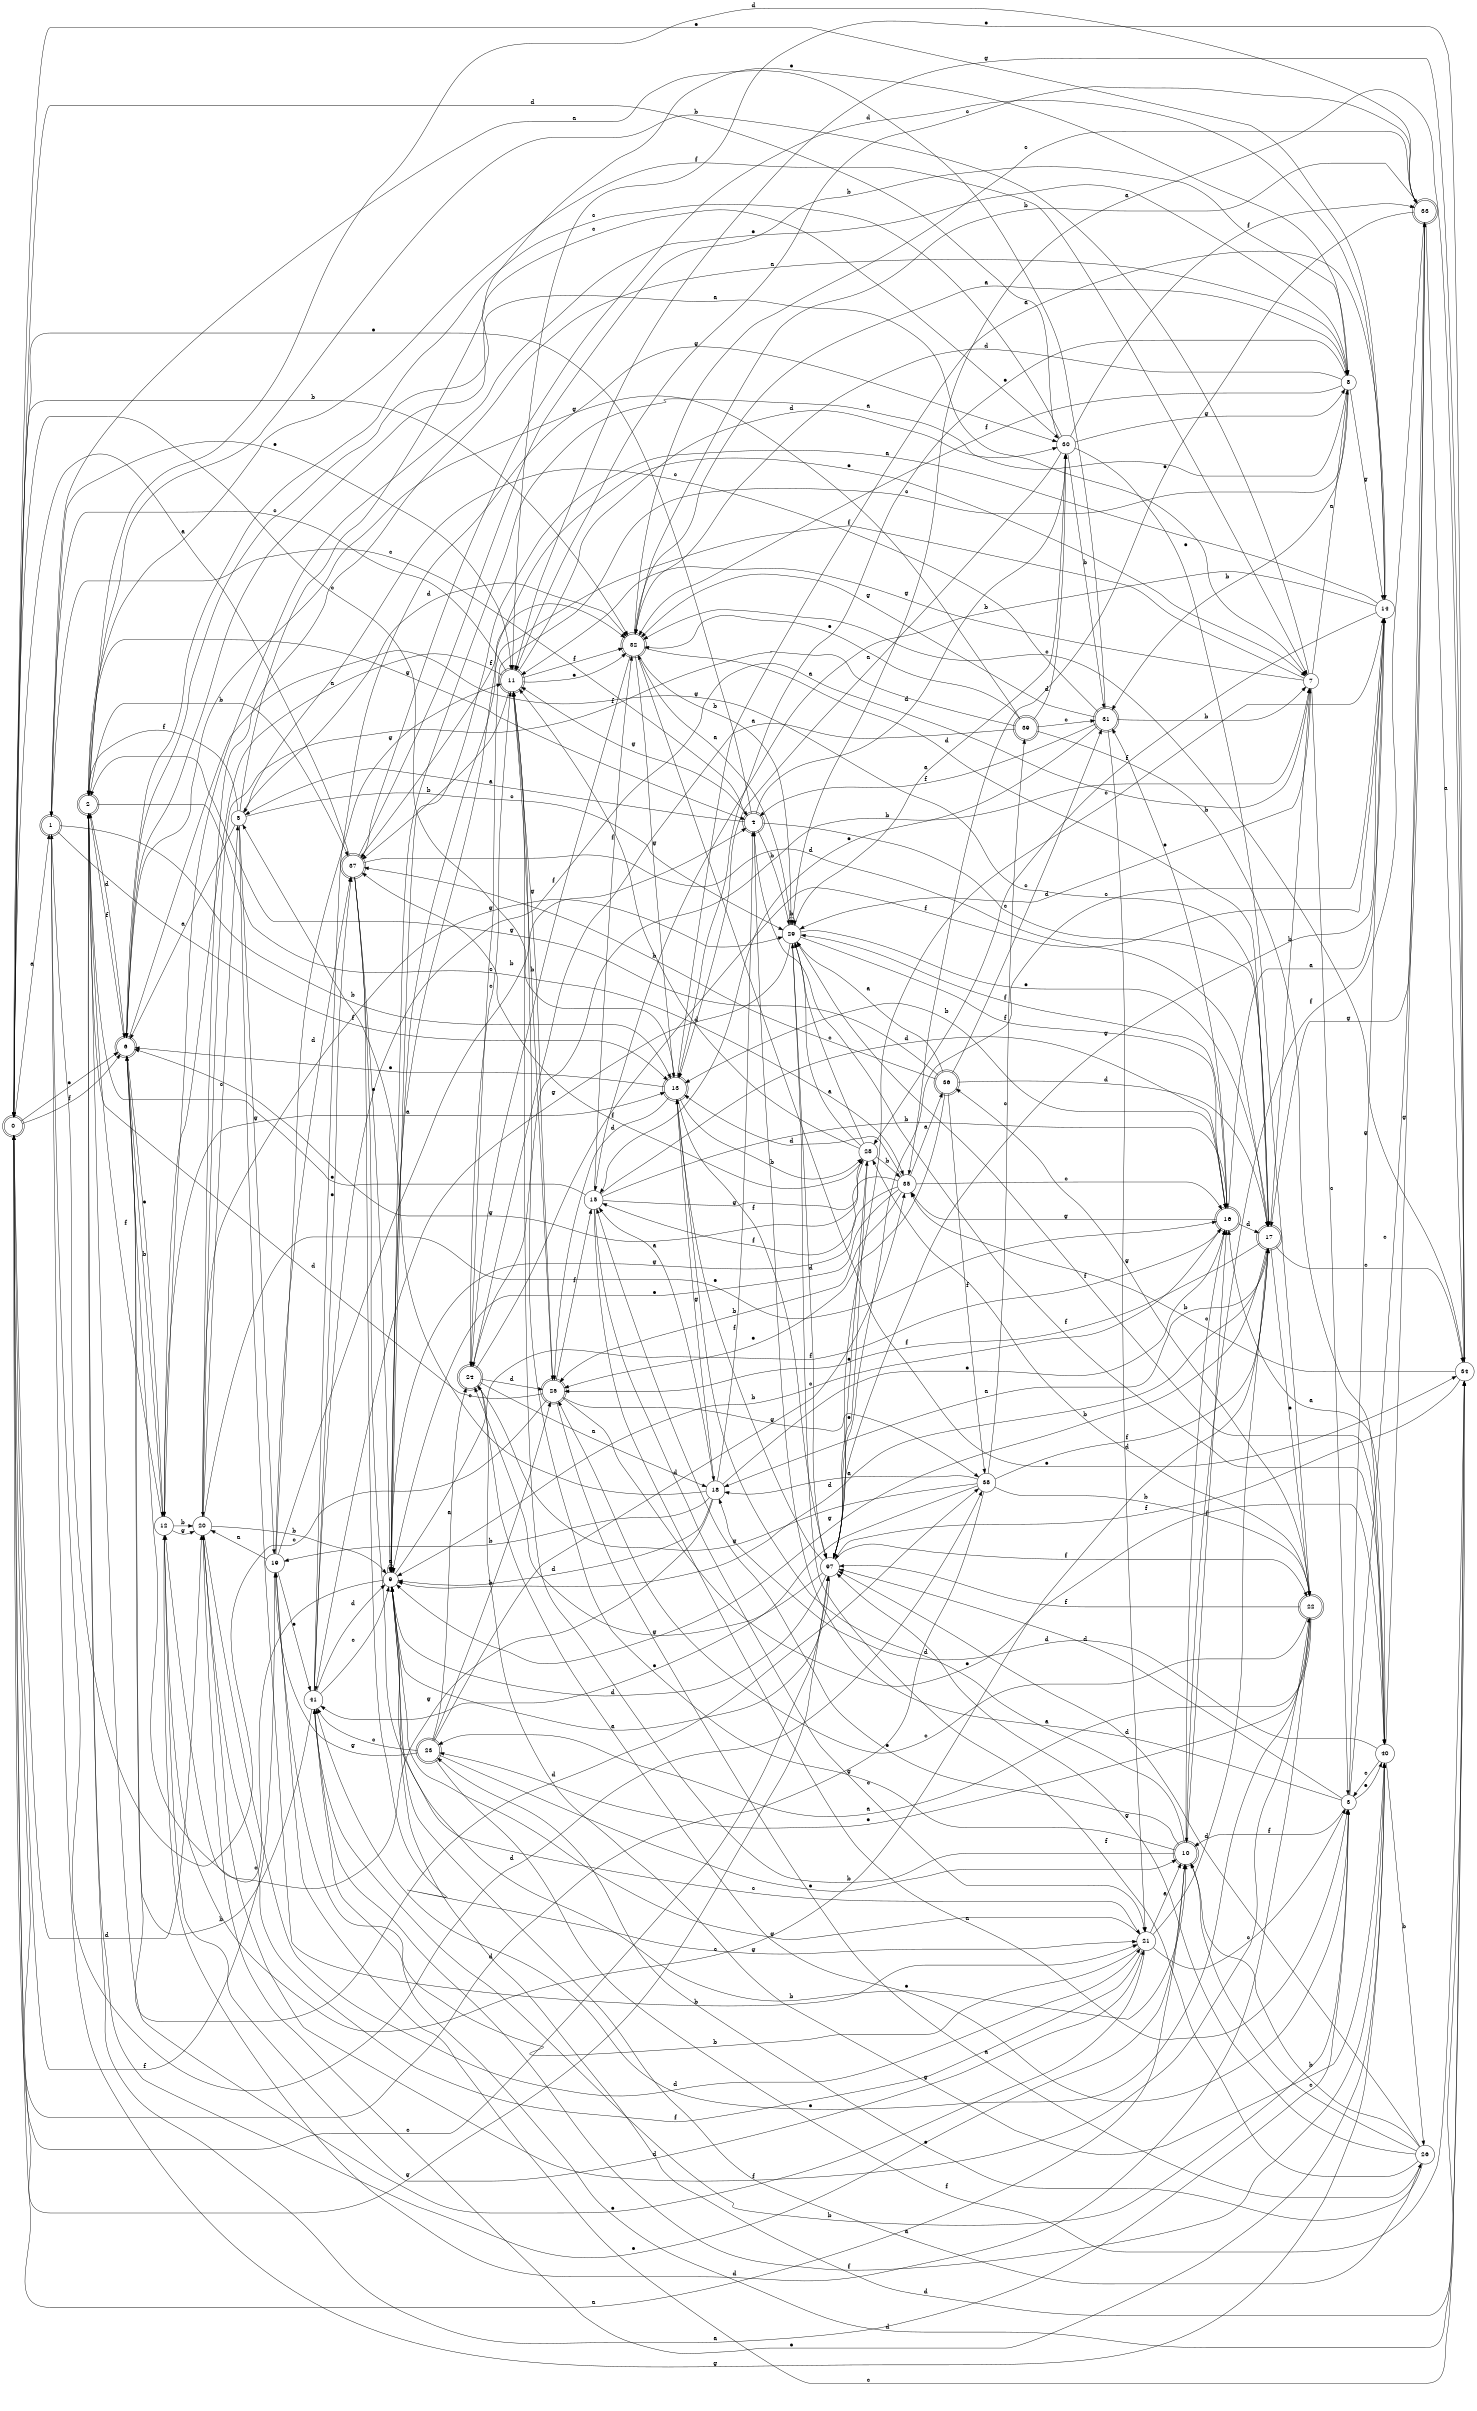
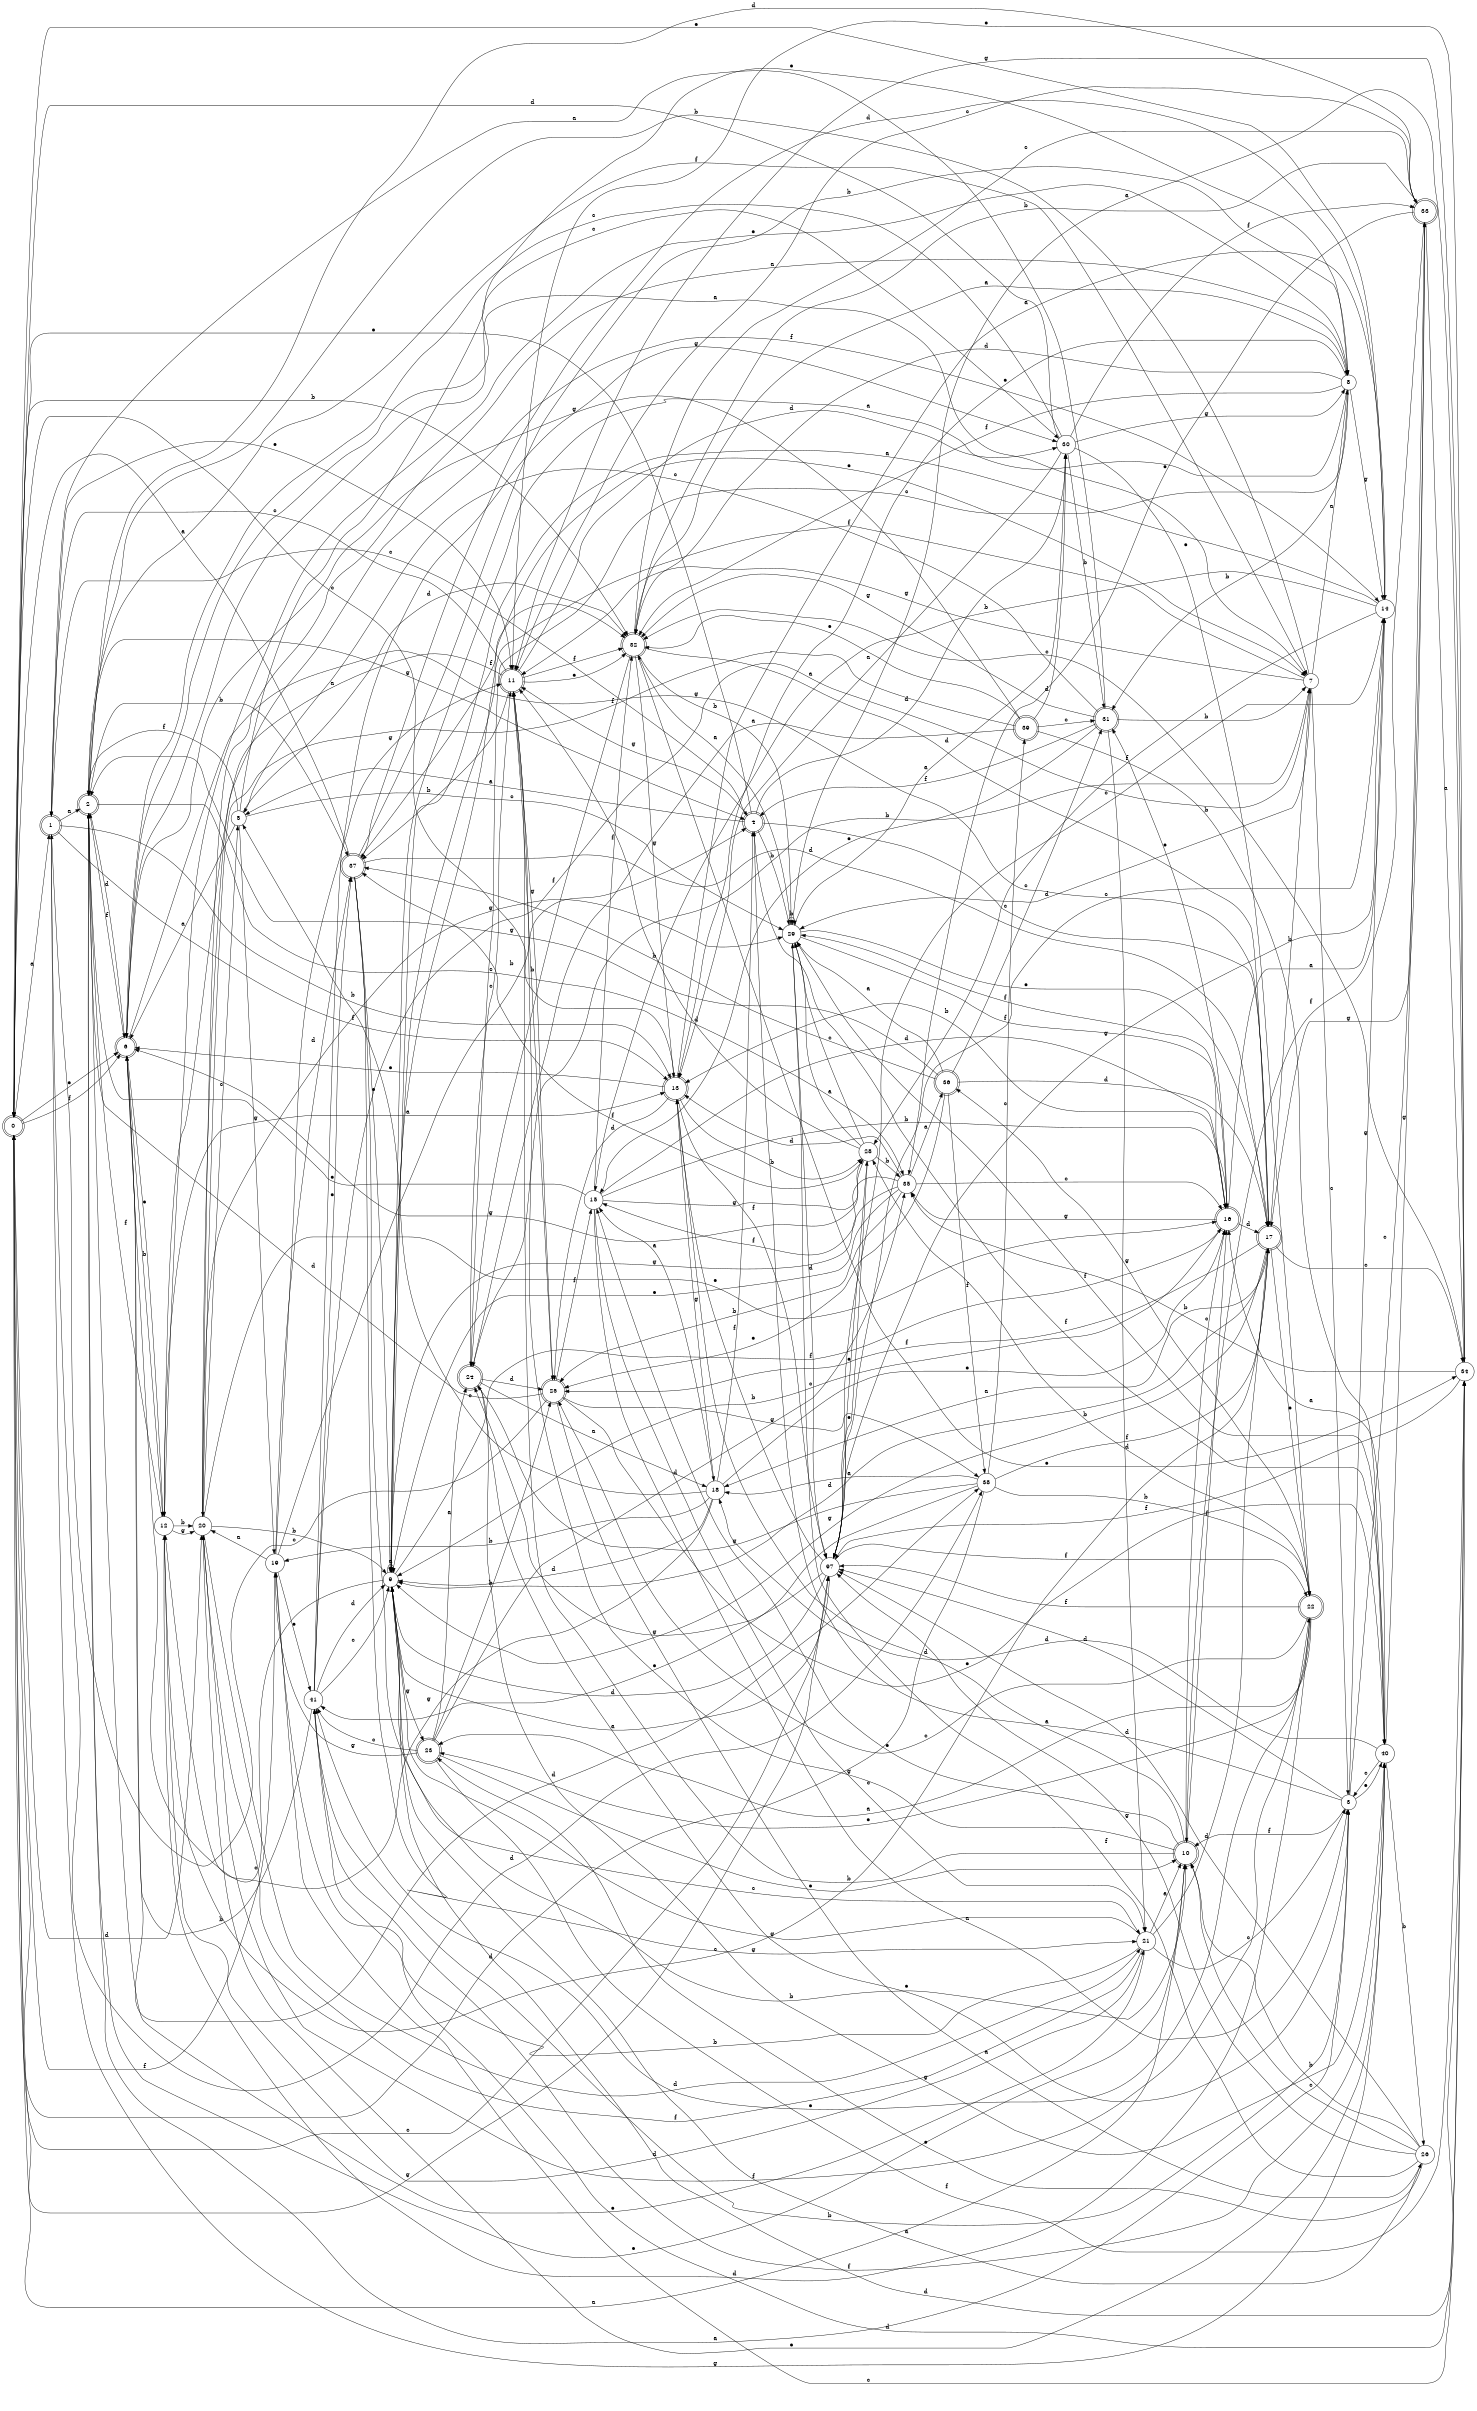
edge "1" -> "2": added, label "a"
edge "24" -> "14": now "20" -> "14"
edge "29" -> "41": removed, label "g"
edge "9" -> "23": added, label "g"
edge "5" -> "21": removed, label "b"
